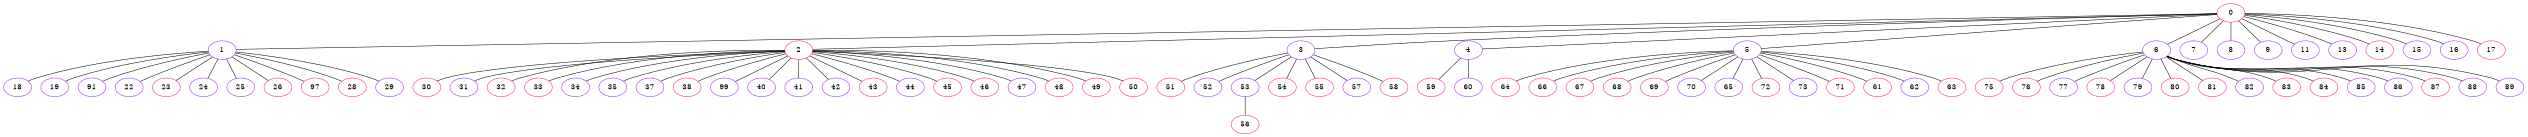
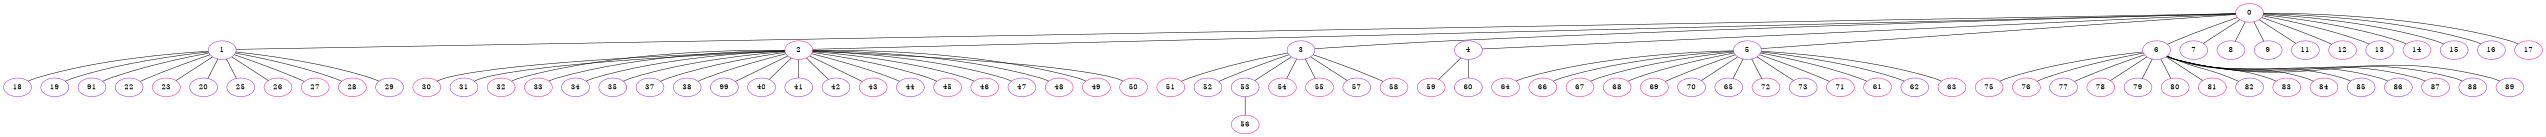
node "12": added
node "24": label "24" -> "20"
node "97": label "97" -> "27"
node "38": color deeppink -> purple
